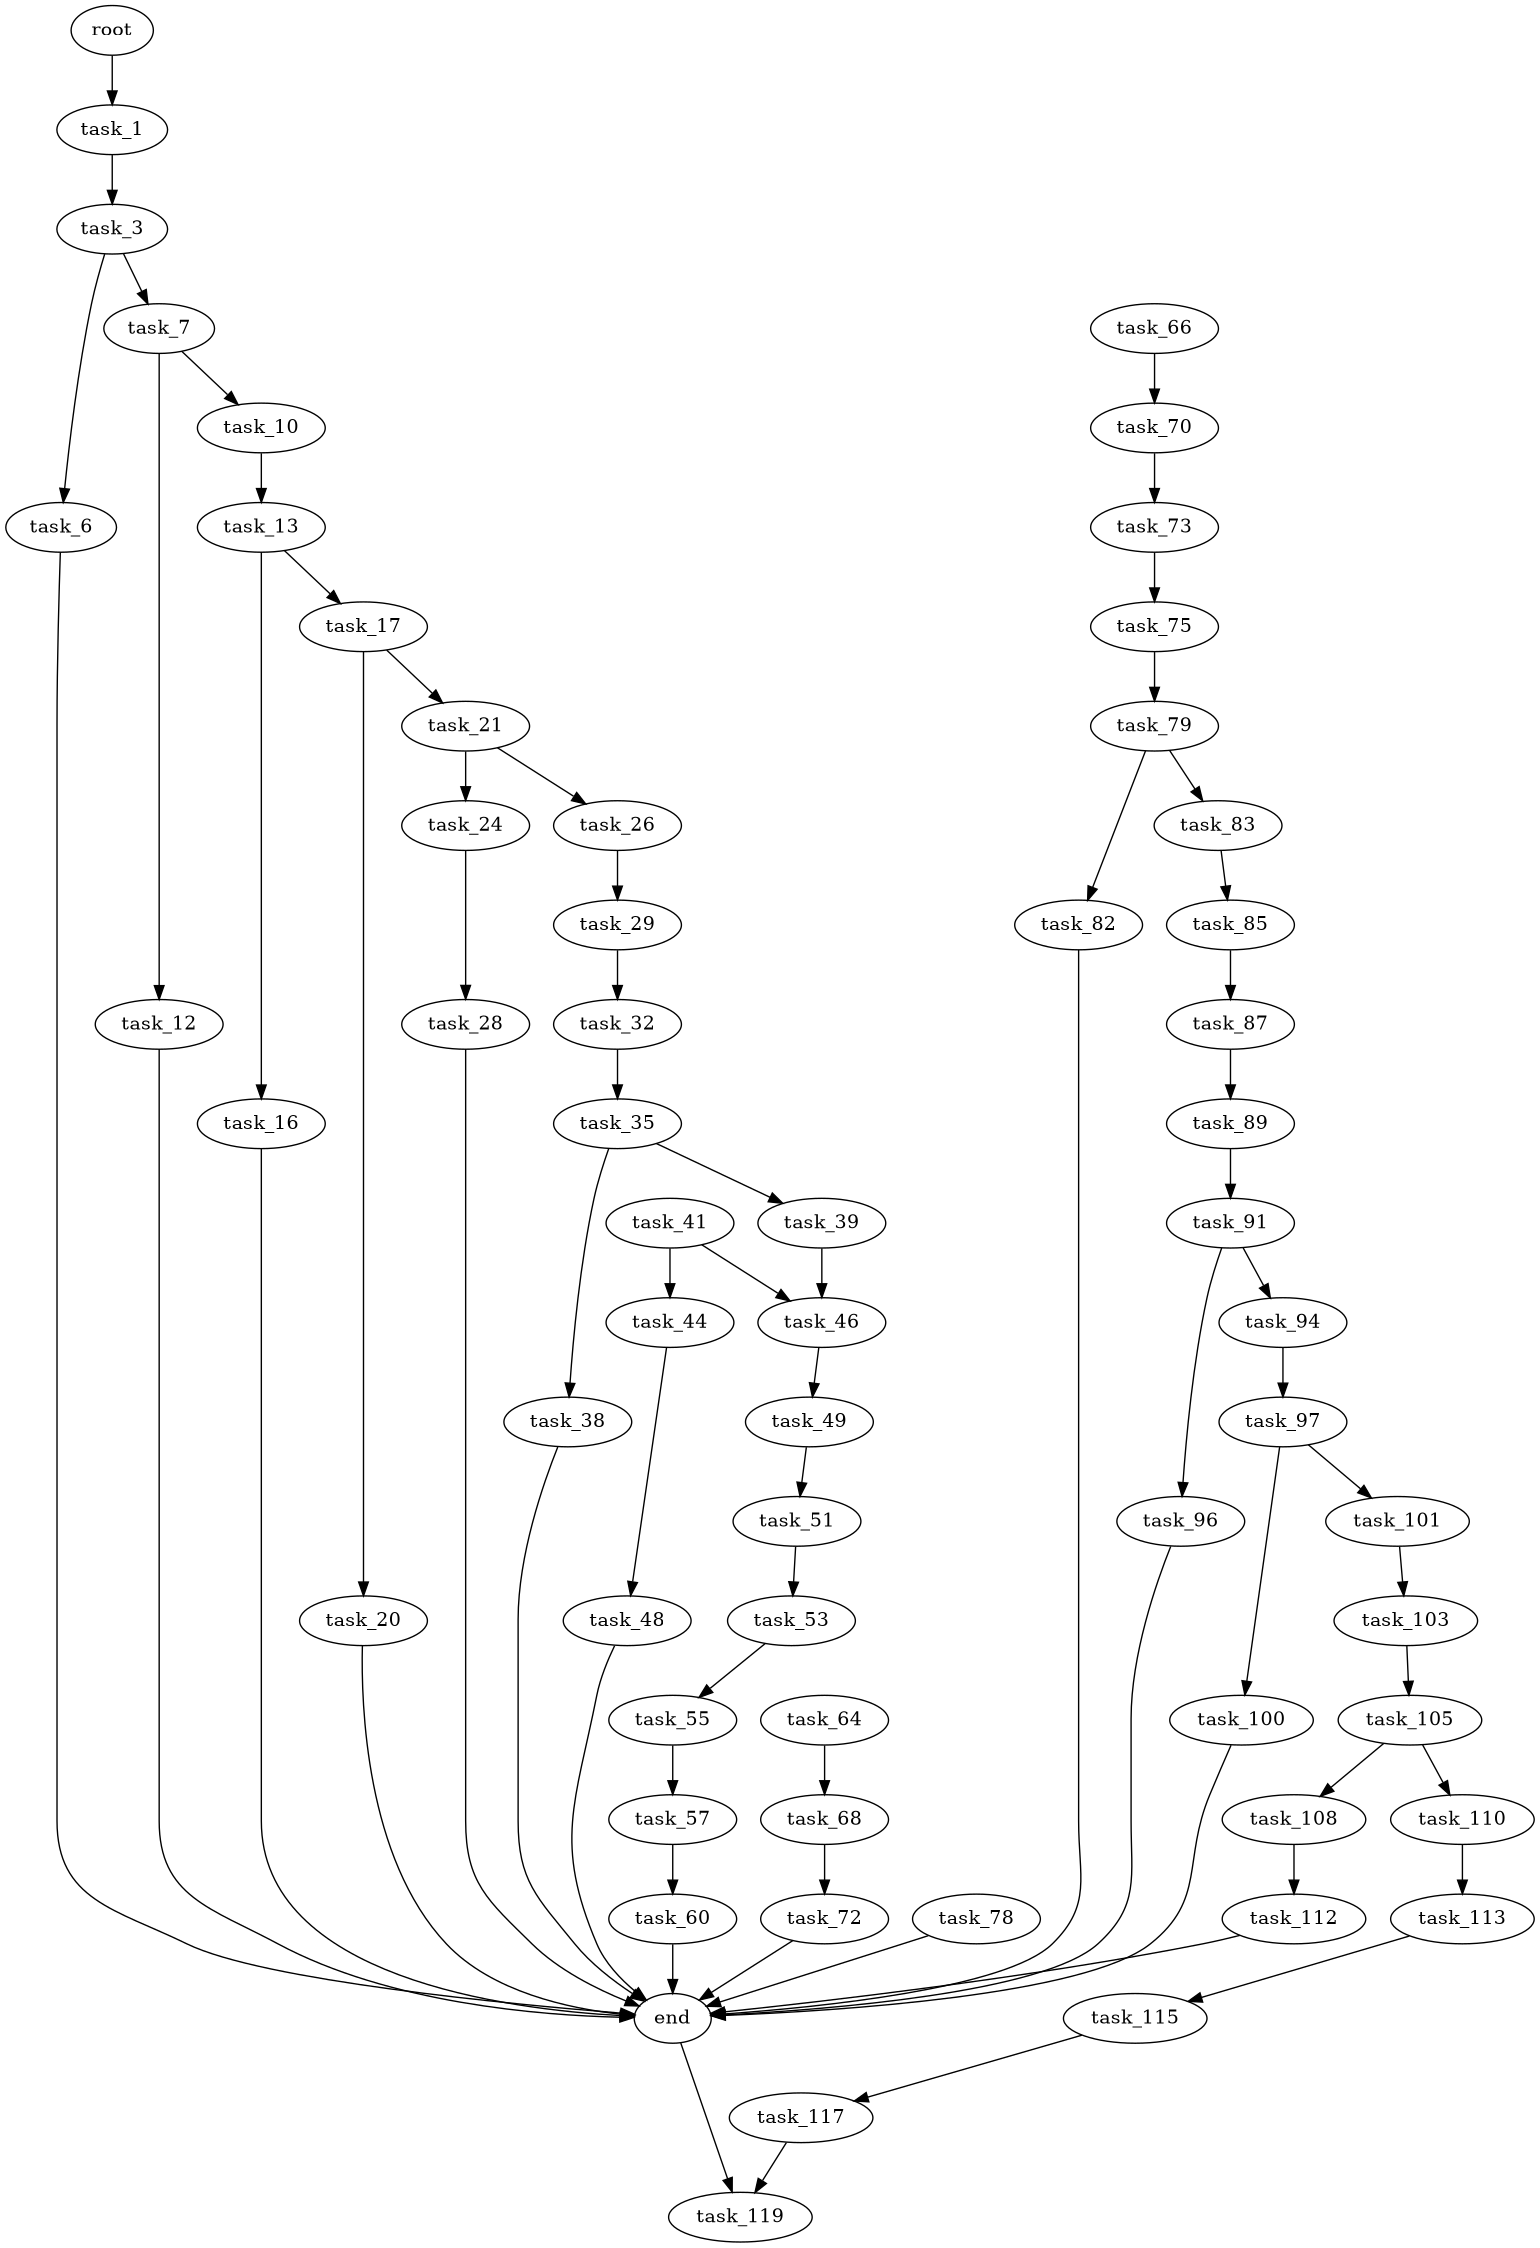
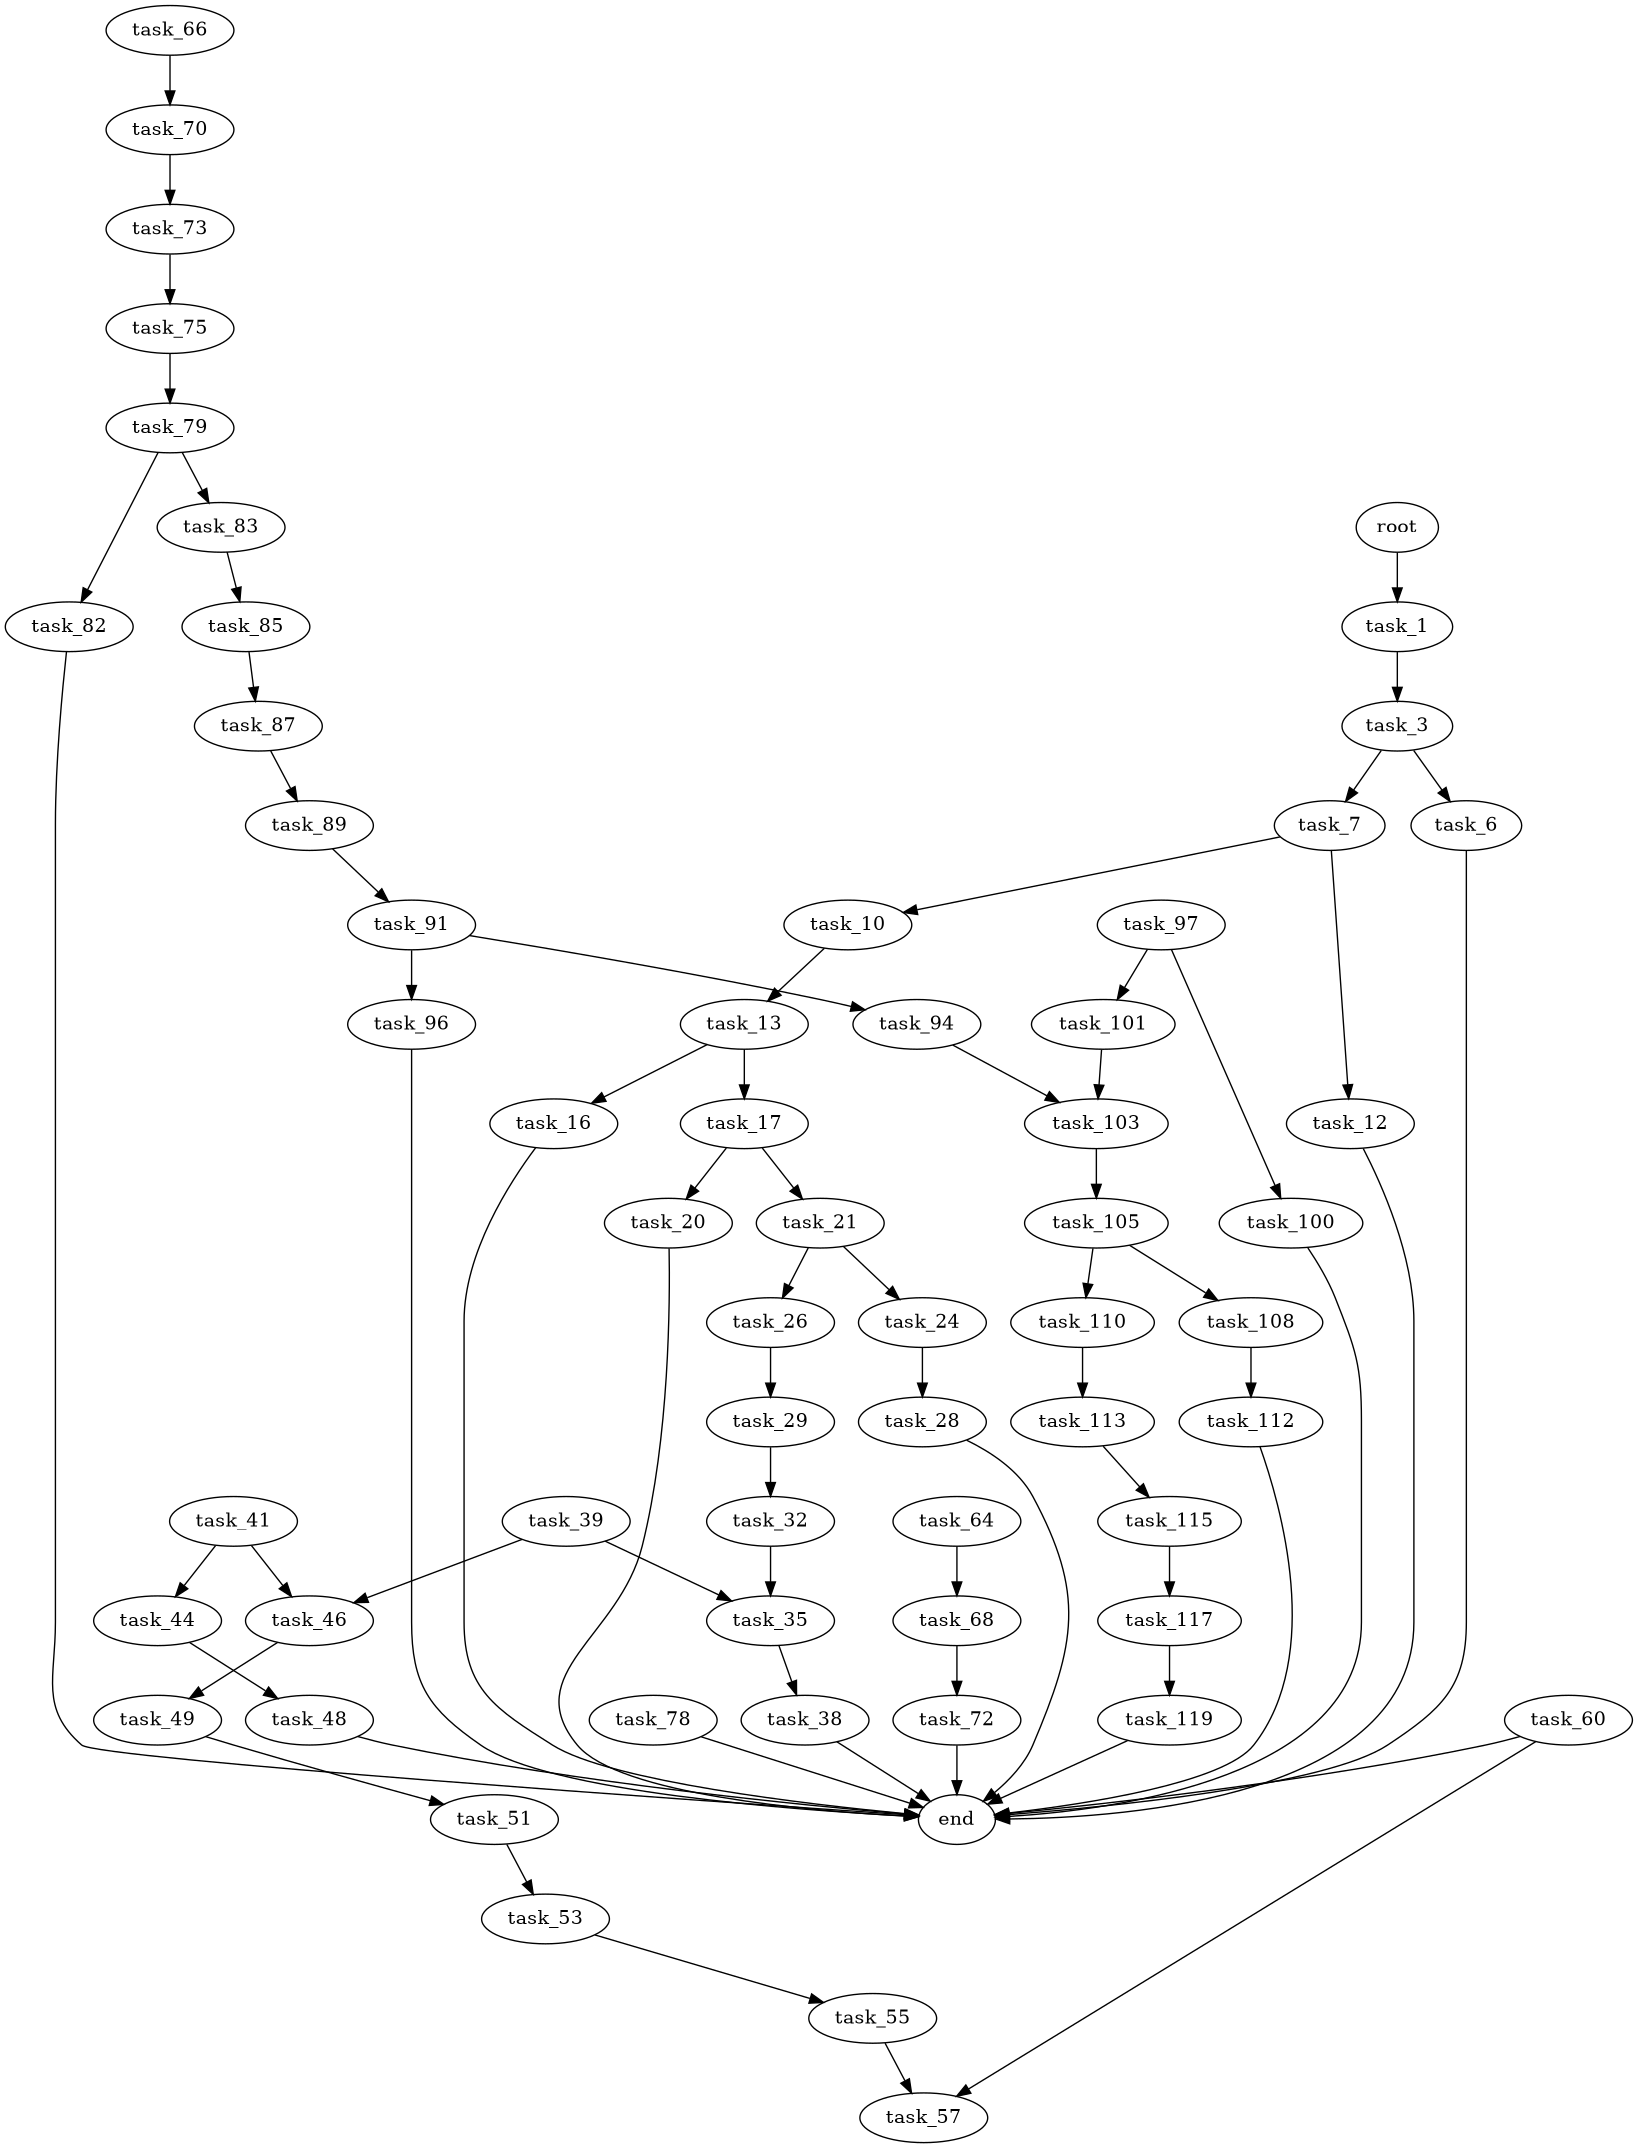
edge "task_35" -> "task_39": reversed
edge "task_94" -> "task_97": now "task_94" -> "task_103"
edge "task_57" -> "task_60": reversed
edge "end" -> "task_119": reversed
